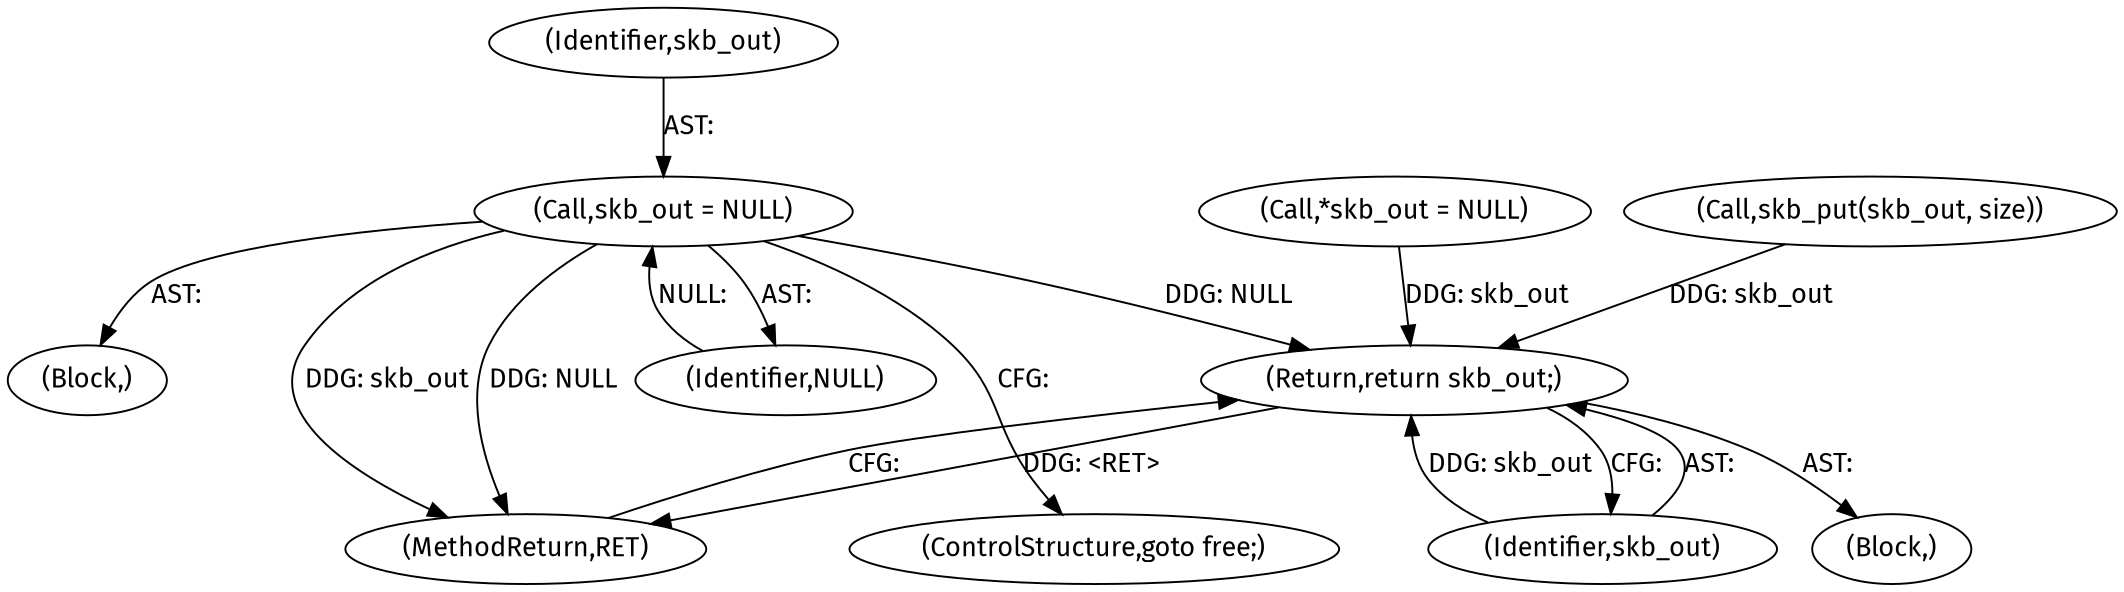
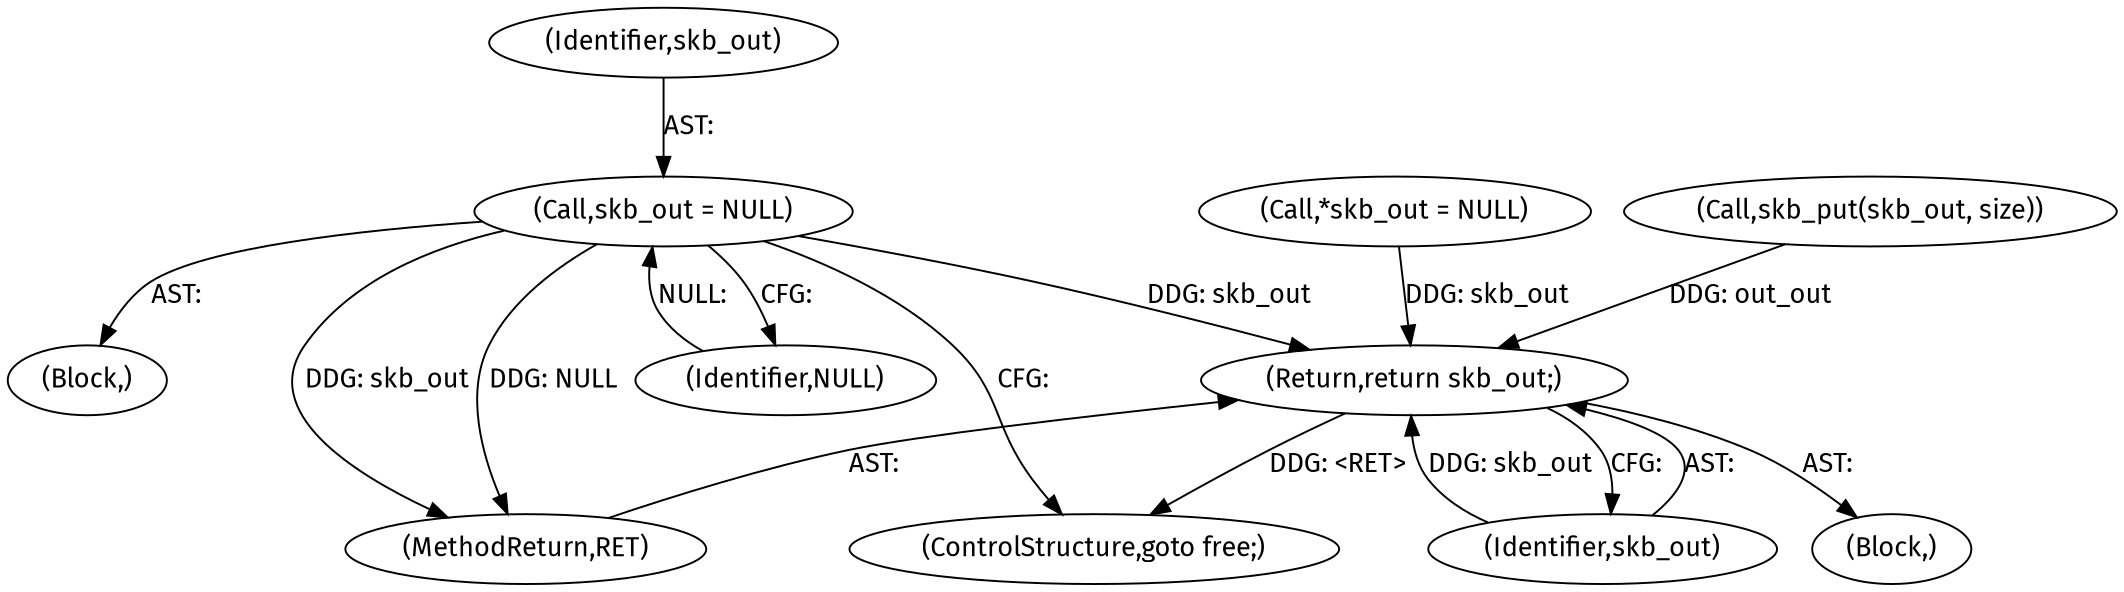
edge "(Call,skb_out = NULL)" -> "(Identifier,NULL)": label "AST: " -> "CFG: "
edge "(Call,skb_out = NULL)" -> "(Return,return skb_out;)": label "DDG: NULL" -> "DDG: skb_out"
edge "(Call,skb_put(skb_out, size))" -> "(Return,return skb_out;)": label "DDG: skb_out" -> "DDG: out_out"
edge "(Return,return skb_out;)" -> "(MethodReturn,RET)": now "(Return,return skb_out;)" -> "(ControlStructure,goto free;)"
edge "(MethodReturn,RET)" -> "(Return,return skb_out;)": label "CFG: " -> "AST: "
